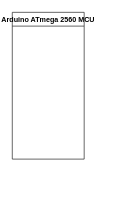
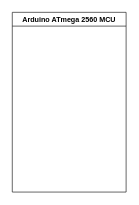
node "Arduino ATmega 2560 MCU": size 72x147 -> 114x180
